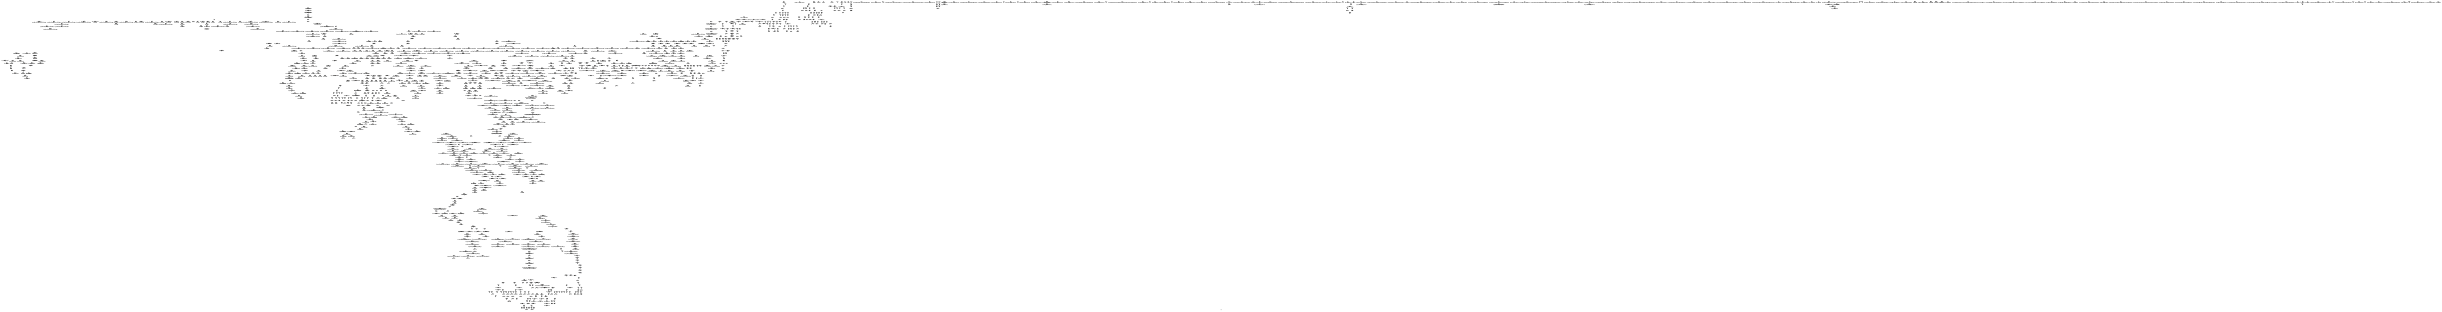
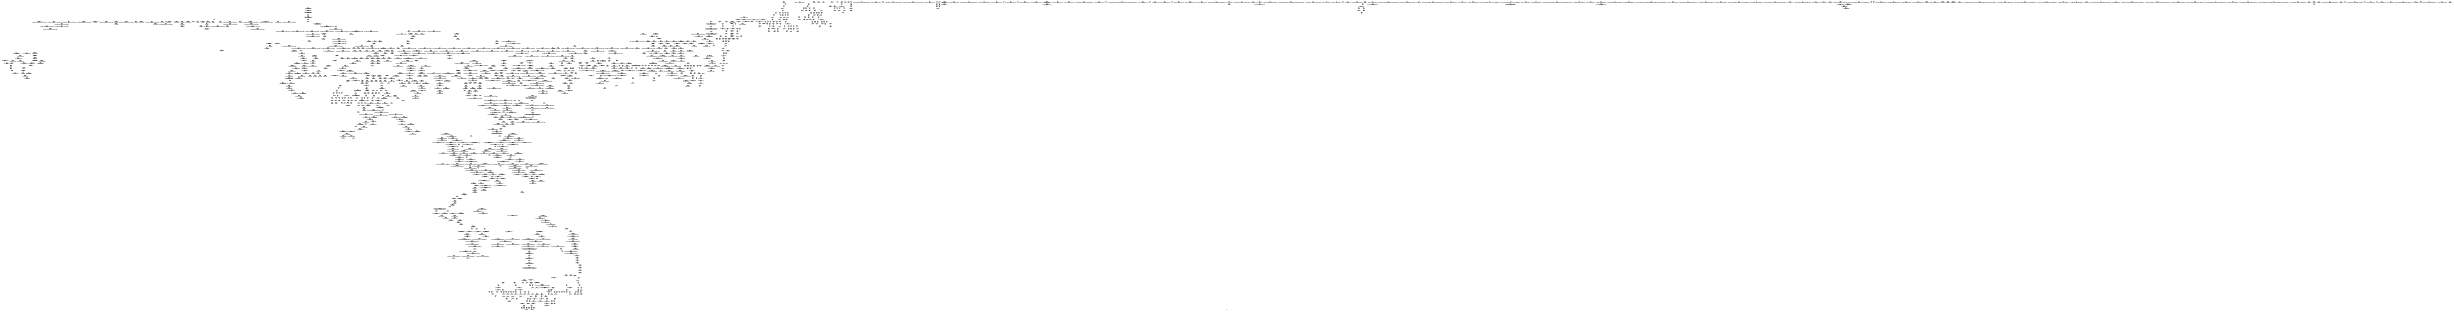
node "NodeID: 255": added
